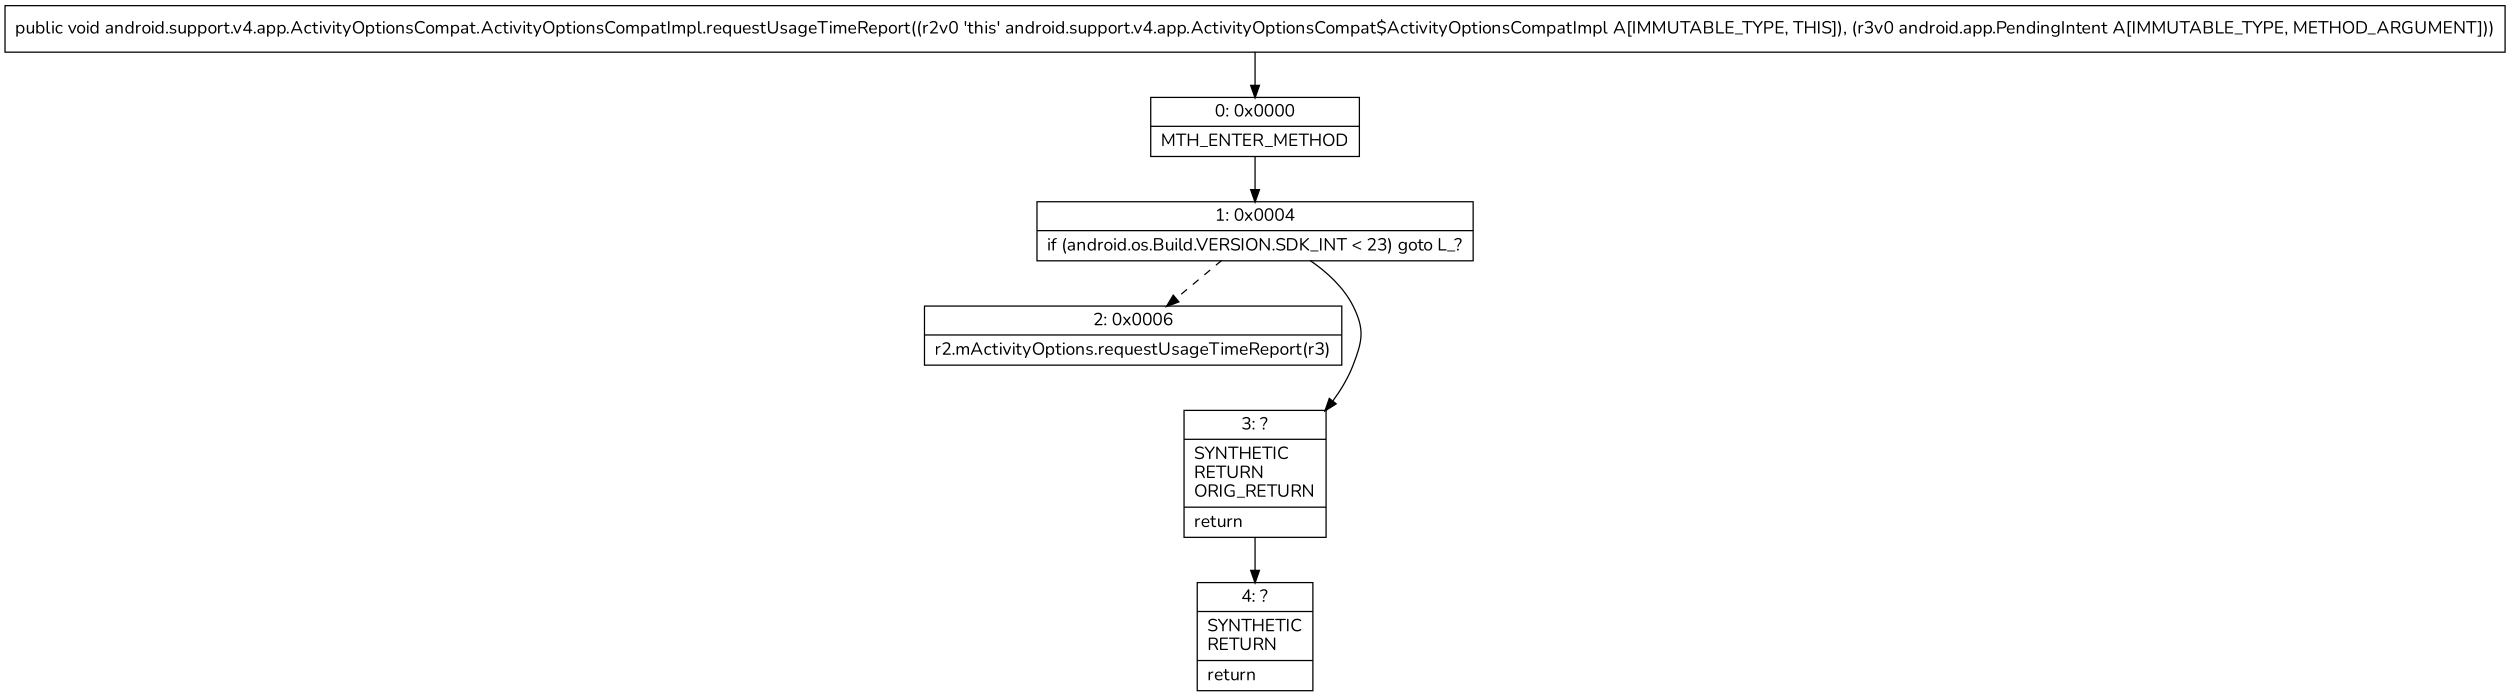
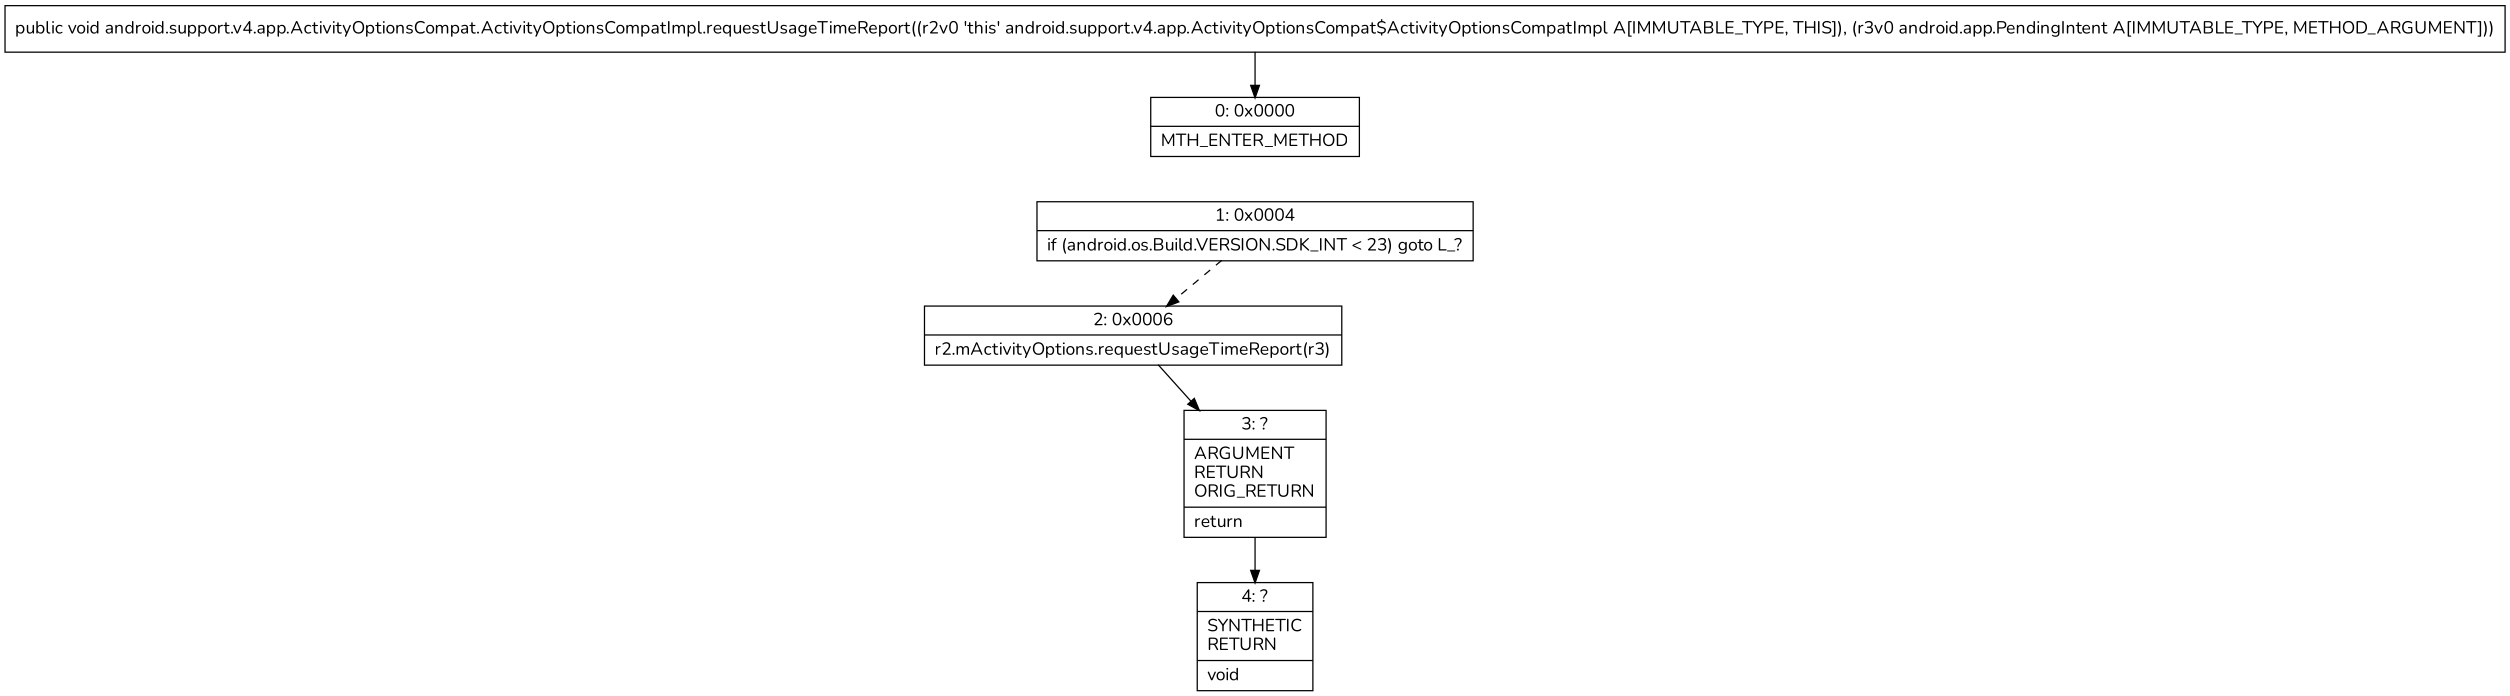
edge "0: 0x0000" -> "1: 0x0004": removed
edge "1: 0x0004" -> "3: ?": now "2: 0x0006" -> "3: ?"
node "3: ?": text "SYNTHETIC" -> "ARGUMENT"
node "4: ?": text "return" -> "void"
